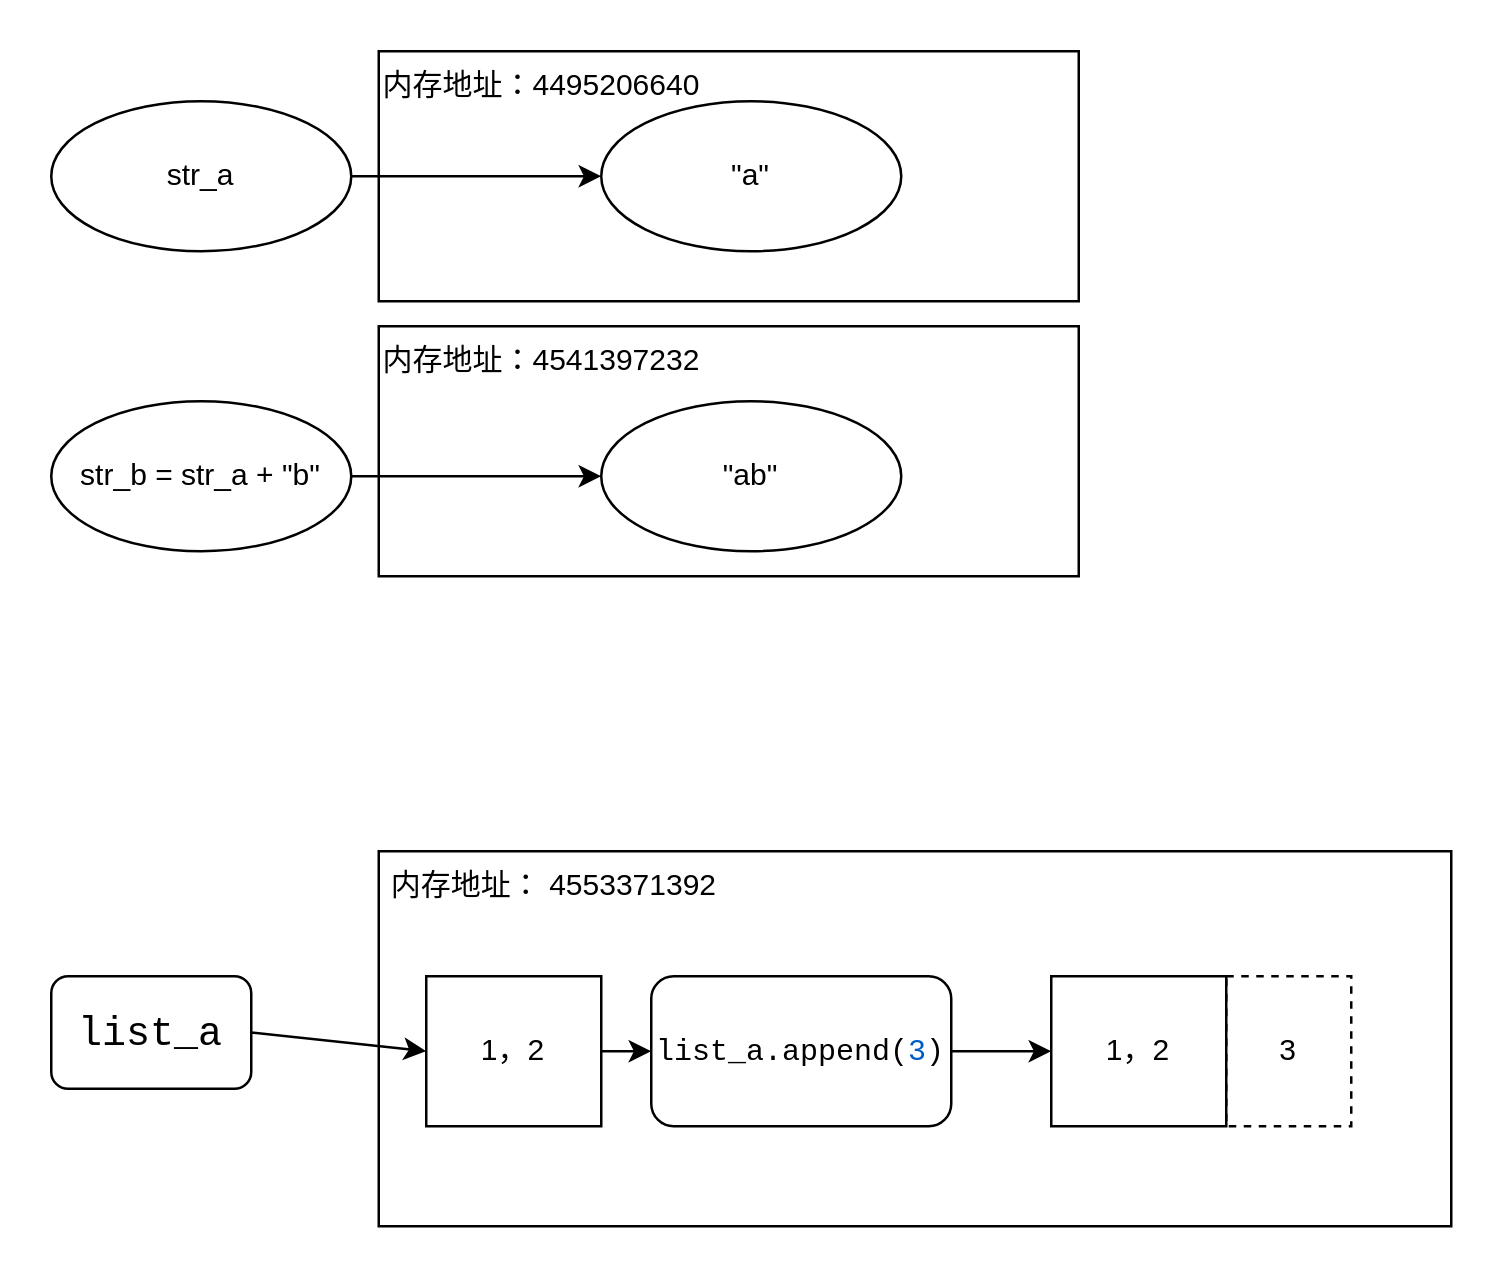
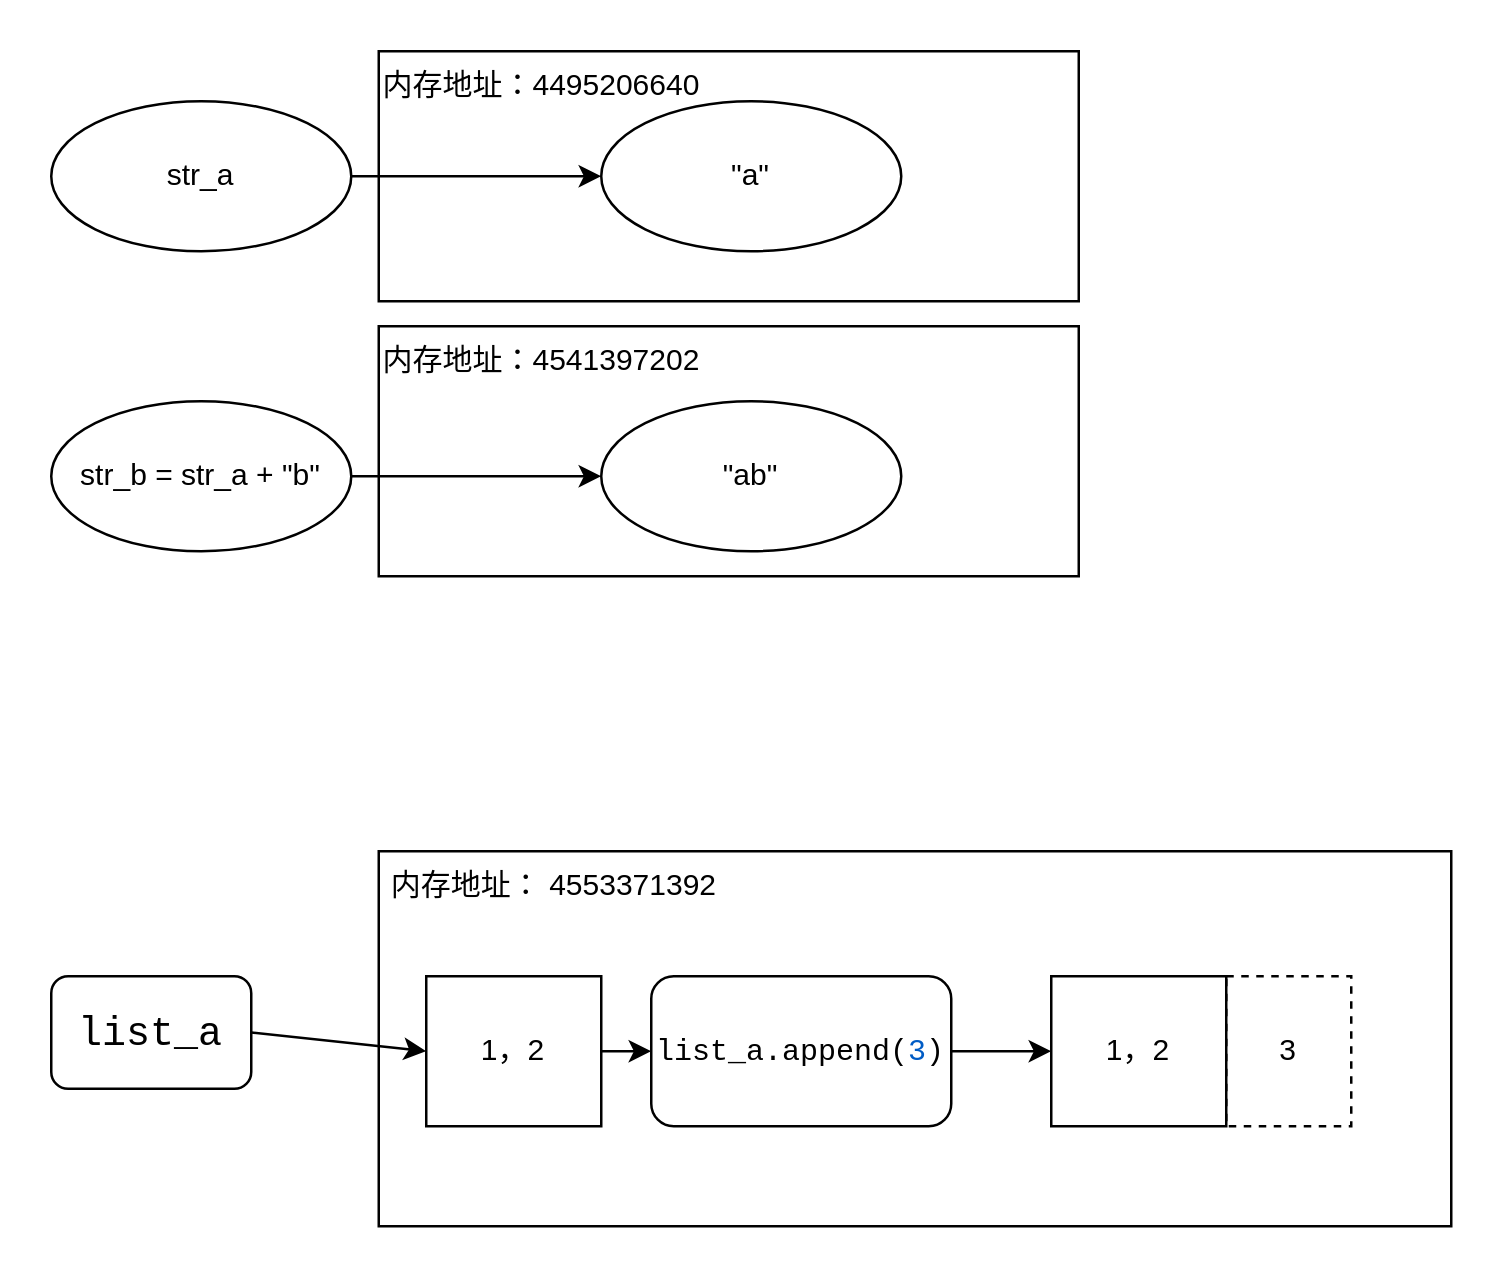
node "内存地址：4541397232": label "内存地址：4541397232" -> "内存地址：4541397202"
